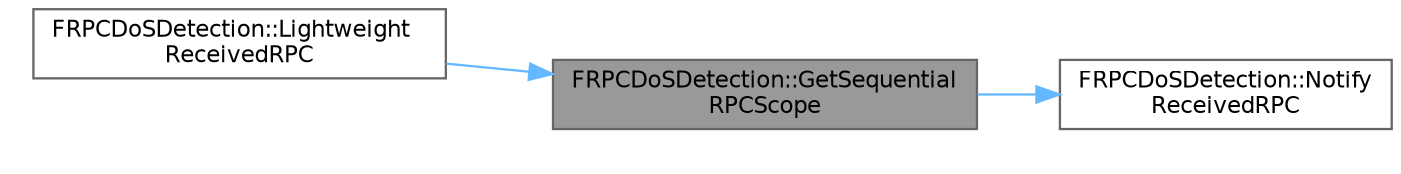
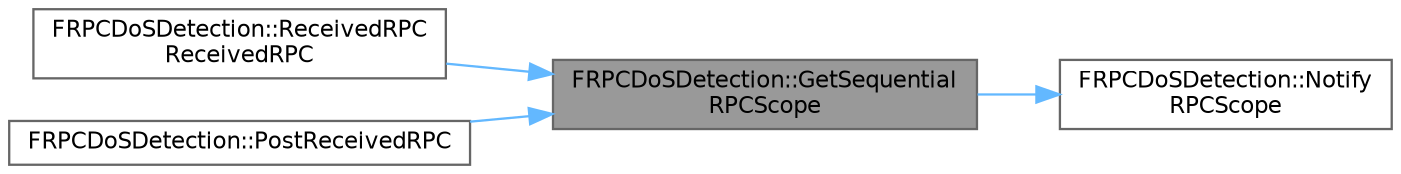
node "FRPCDoSDetection::Lightweight ReceivedRPC": label "FRPCDoSDetection::Lightweight ReceivedRPC" -> "FRPCDoSDetection::ReceivedRPC ReceivedRPC"
node "FRPCDoSDetection::Notify ReceivedRPC": label "FRPCDoSDetection::Notify ReceivedRPC" -> "FRPCDoSDetection::Notify RPCScope"
node "FRPCDoSDetection::PostReceivedRPC": added
